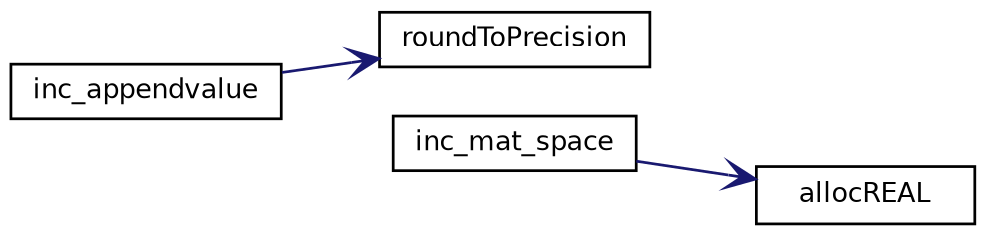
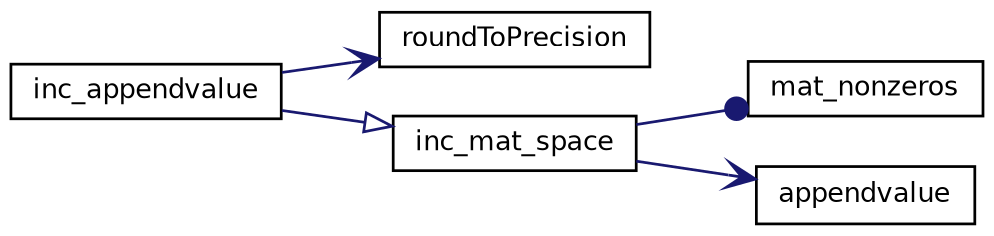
node "mat_nonzeros": added
edge "inc_appendvalue" -> "inc_mat_space": added
node "allocREAL": label "allocREAL" -> "appendvalue"
